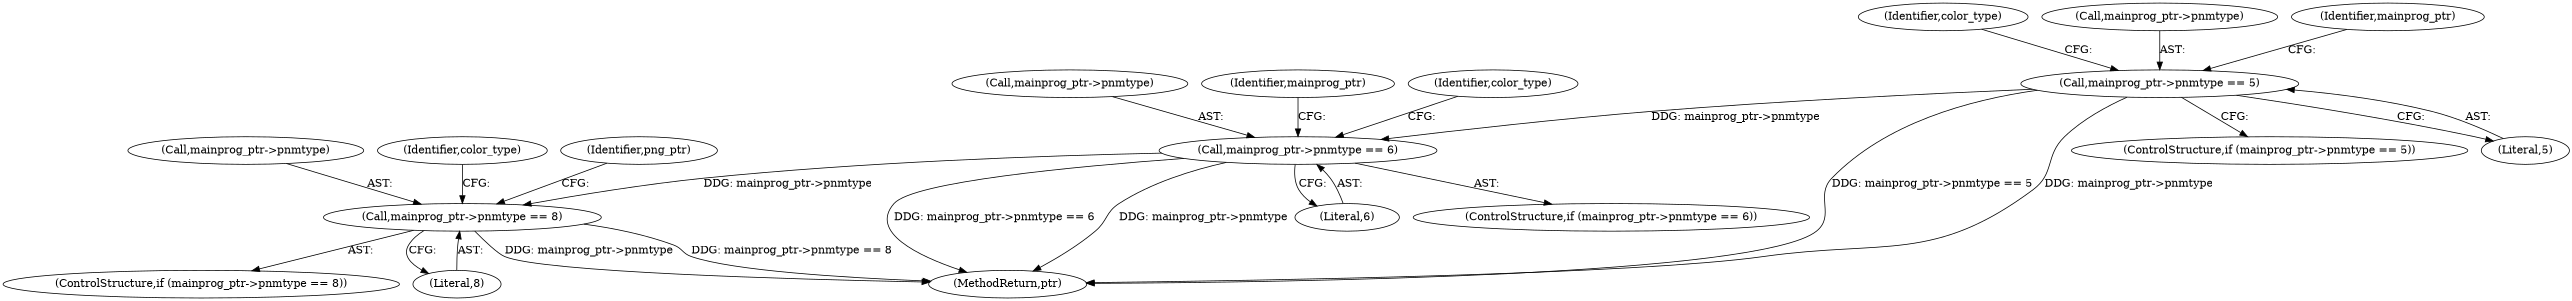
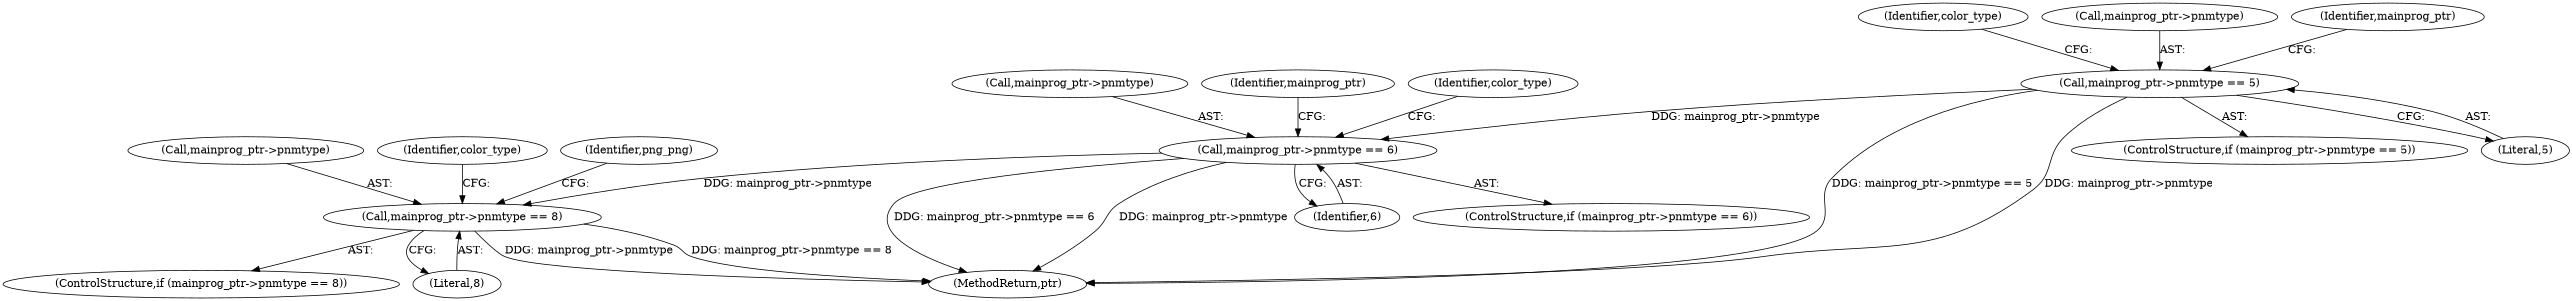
edge "(Call,mainprog_ptr->pnmtype == 5)" -> "(ControlStructure,if (mainprog_ptr->pnmtype == 5))": label "CFG: " -> "AST: "
node "(Identifier,png_ptr)": label "(Identifier,png_ptr)" -> "(Identifier,png_png)"
node "(Literal,6)": label "(Literal,6)" -> "(Identifier,6)"
